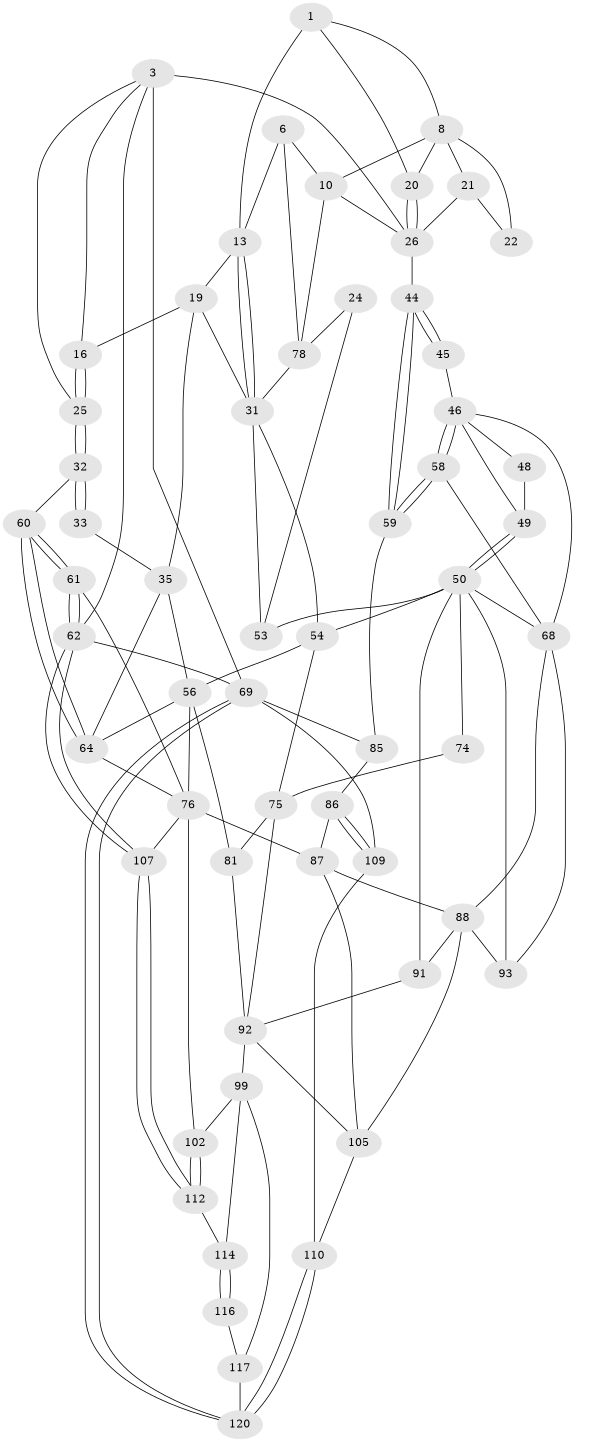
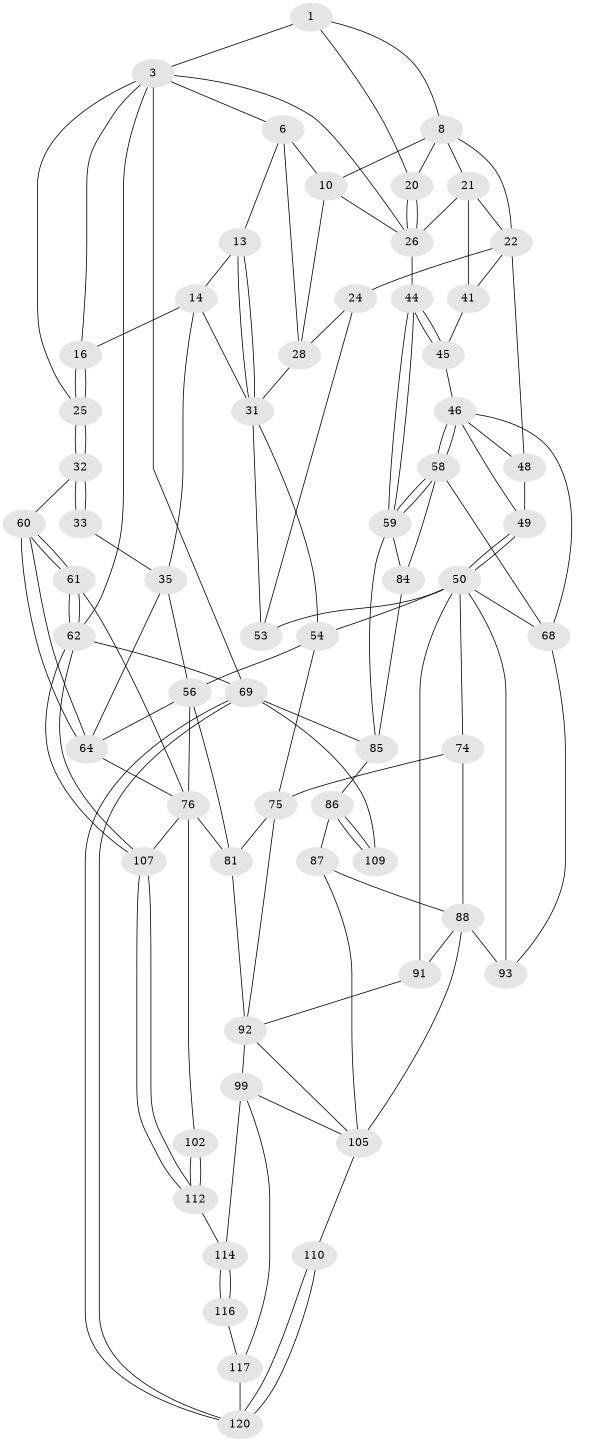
edge "3" -- "6": added
edge "1" -- "13": now "1" -- "3"
edge "22" -- "24": added
node "19": label "19" -> "14"
node "41": added
node "78": label "78" -> "28"
edge "22" -- "48": added
node "84": added
edge "68" -- "88": now "74" -- "88"
edge "76" -- "87": now "76" -- "81"
edge "109" -- "110": removed
edge "99" -- "102": now "99" -- "105"
